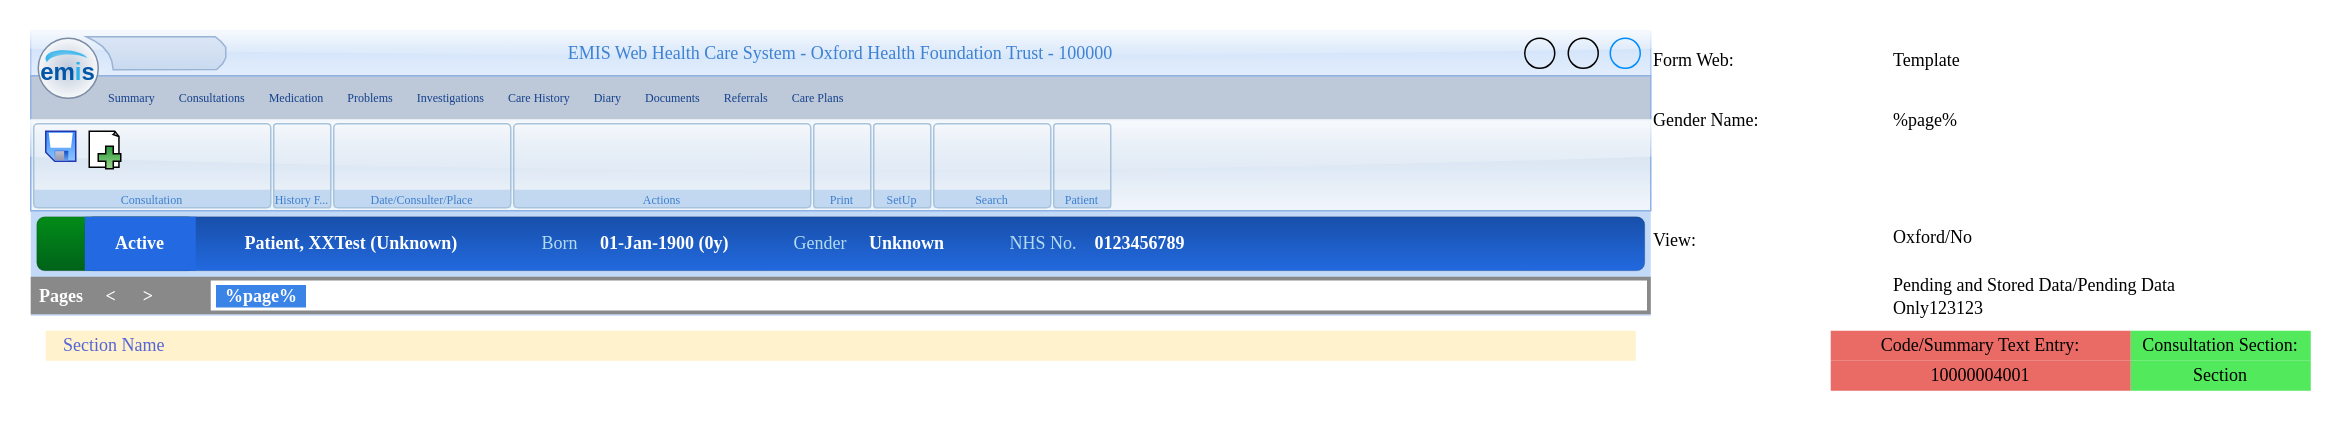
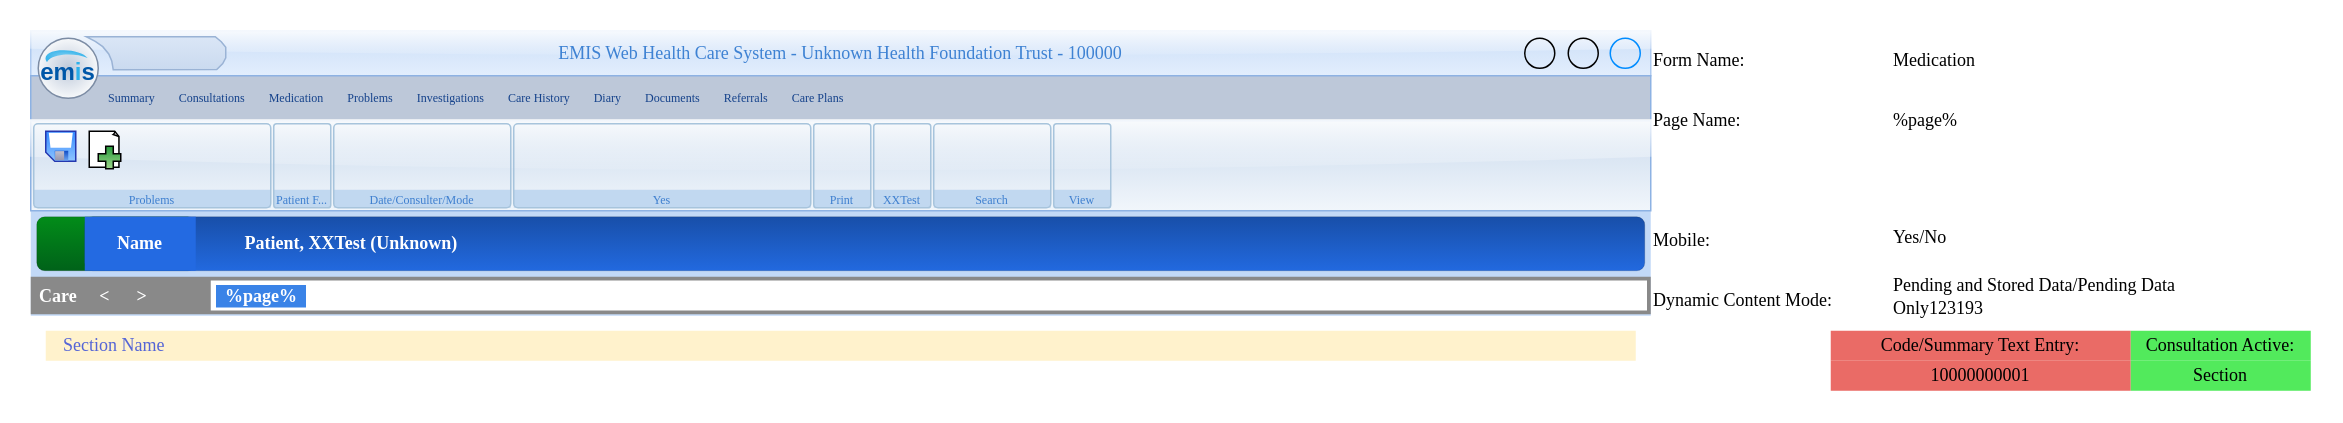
node "EMIS Web Health Care System - Oxford Health Foundation Trust - 100000": label "EMIS Web Health Care System - Oxford Health Foundation Trust - 100000" -> "EMIS Web Health Care System - Unknown Health Foundation Trust - 100000"
node "Form Web:": label "Form Web:" -> "Form Name:"
node "Template": label "Template" -> "Medication"
node "Gender Name:": label "Gender Name:" -> "Page Name:"
node "History F...": label "History F..." -> "Patient F..."
node "Consultation": label "Consultation" -> "Problems"
node "Date/Consulter/Place": label "Date/Consulter/Place" -> "Date/Consulter/Mode"
node "Actions": label "Actions" -> "Yes"
node "SetUp": label "SetUp" -> "XXTest"
node "Patient": label "Patient" -> "View"
node "Oxford/No": label "Oxford/No" -> "Yes/No"
node "View:": label "View:" -> "Mobile:"
node "Active": label "Active" -> "Name"
node "Born 01-Jan-1900 (0y) Gender Unknown NHS No. 0123456789": removed
node "Pages < >": label "Pages < >" -> "Care < >"
node "Pending and Stored Data/Pending Data Only123123": label "Pending and Stored Data/Pending Data Only123123" -> "Pending and Stored Data/Pending Data Only123193"
node "Dynamic Content Mode:": added
node "Consultation Section:": label "Consultation Section:" -> "Consultation Active:"
node "10000004001": label "10000004001" -> "10000000001"
